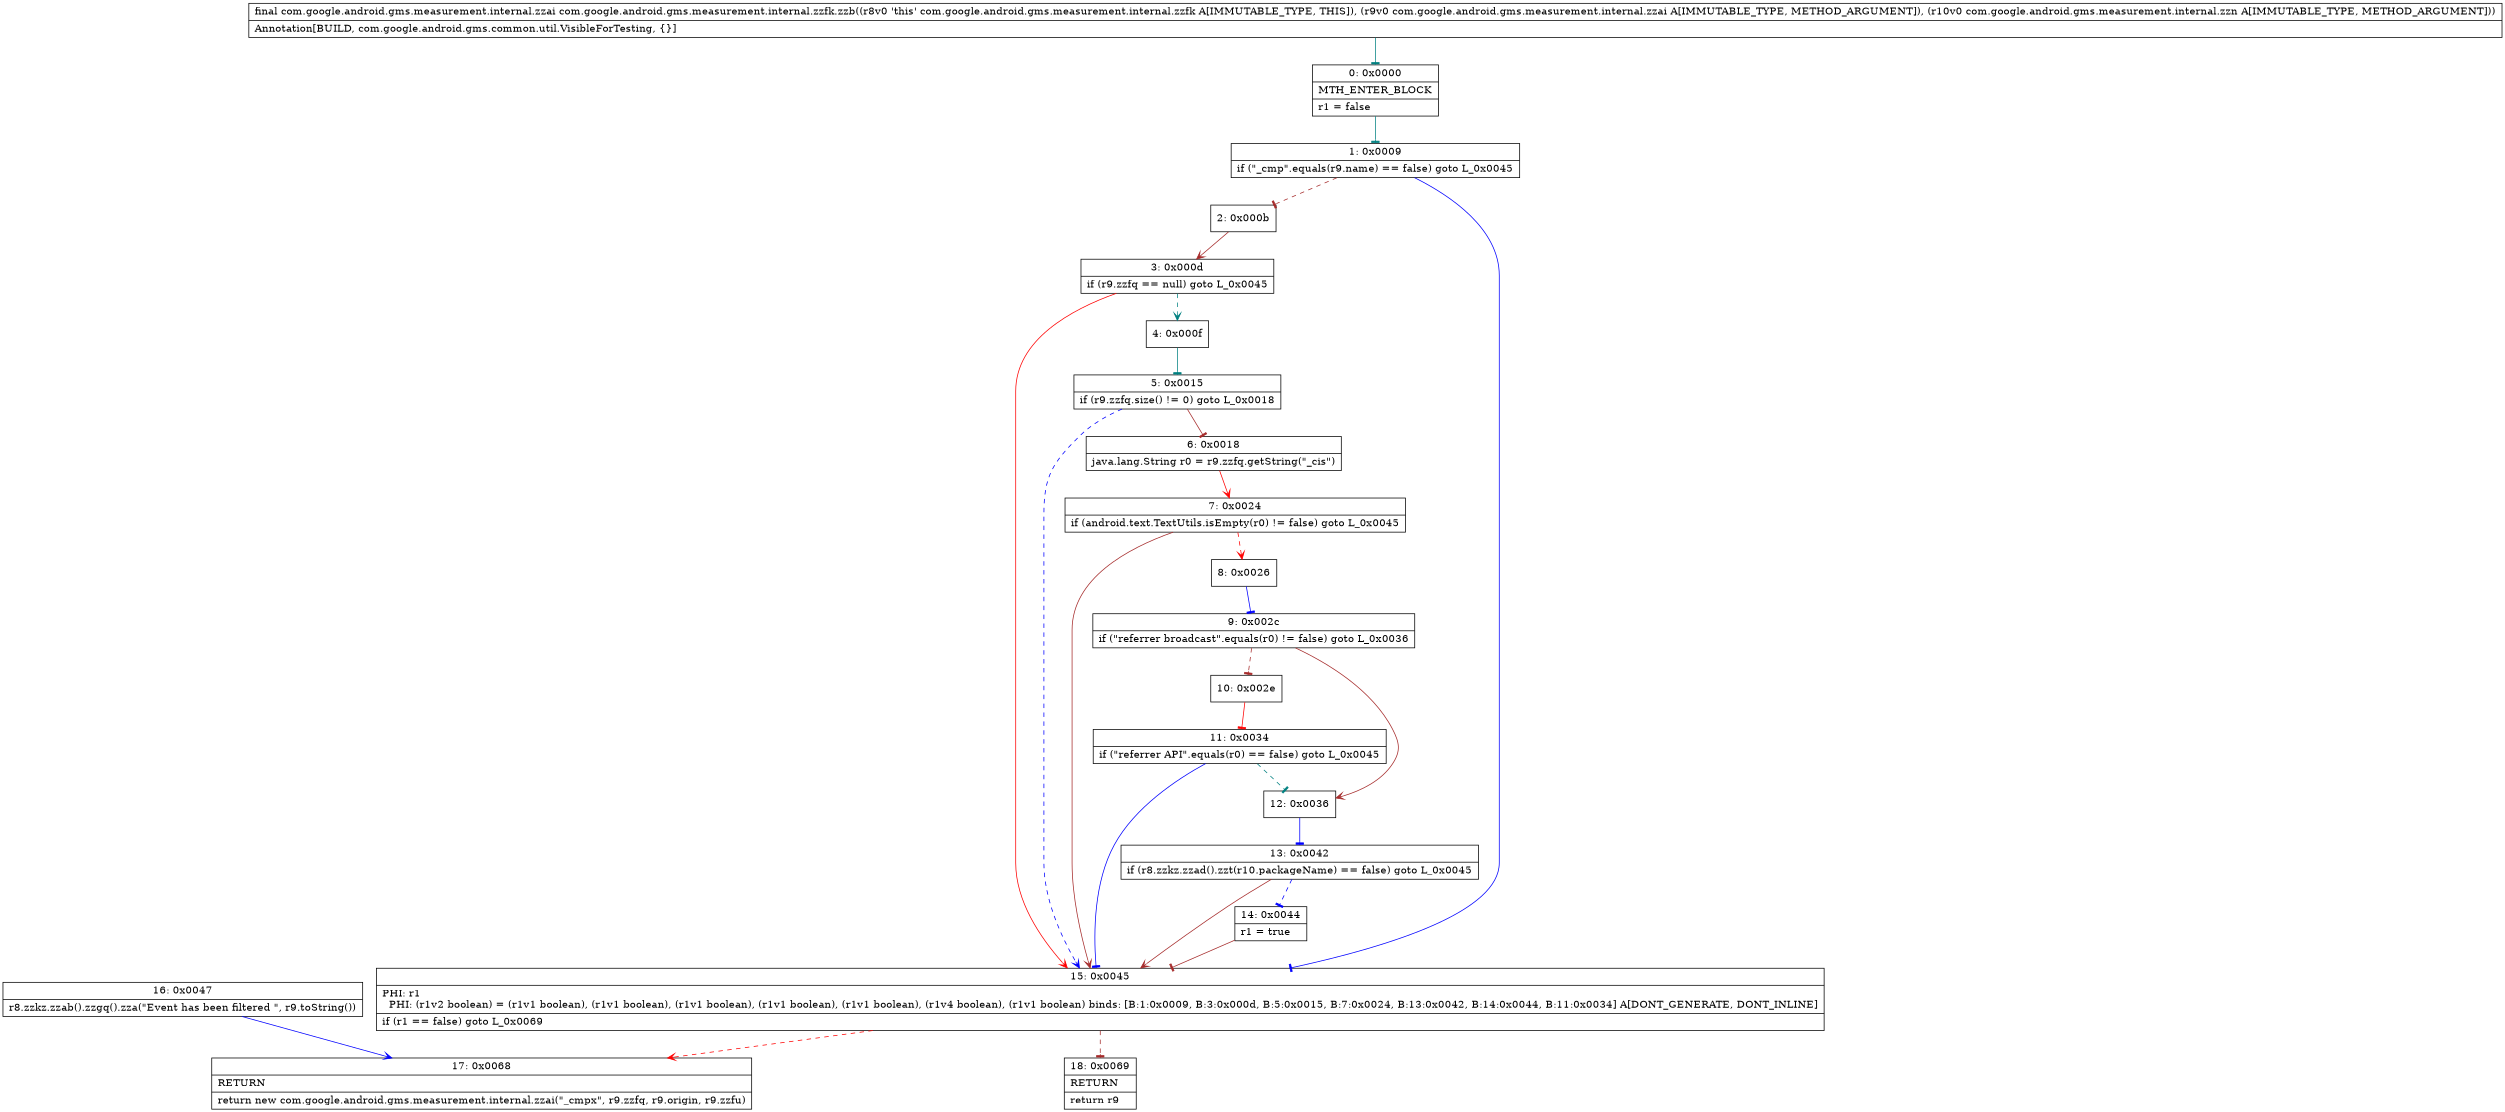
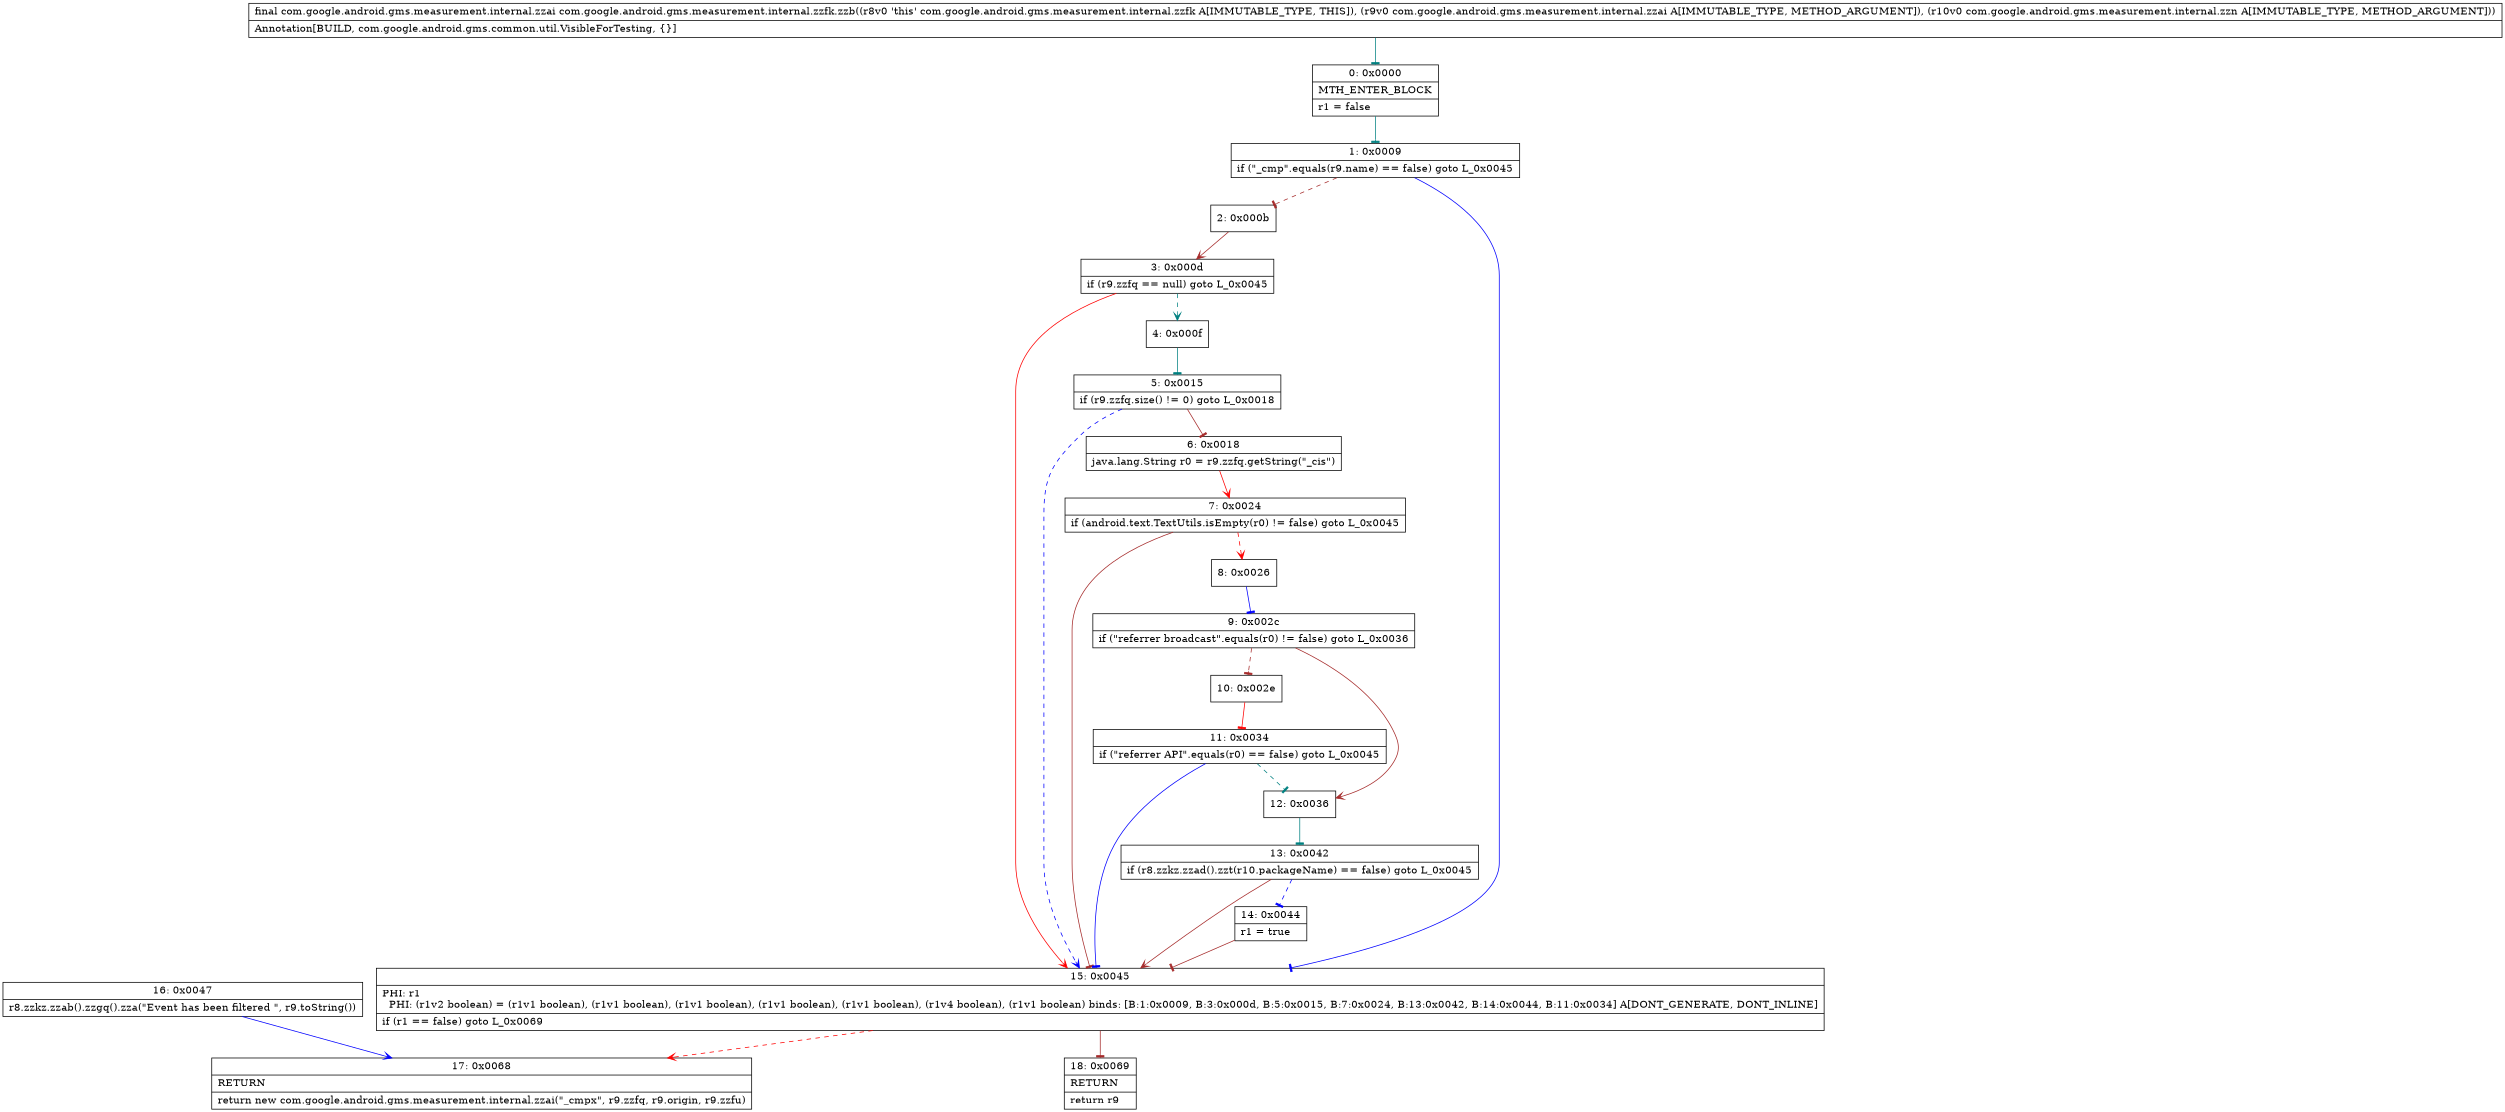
edge "7: 0x0024" -> "15: 0x0045": arrowhead vee -> tee
edge "12: 0x0036" -> "13: 0x0042": color blue -> teal
edge "15: 0x0045" -> "18: 0x0069": style dashed -> solid
